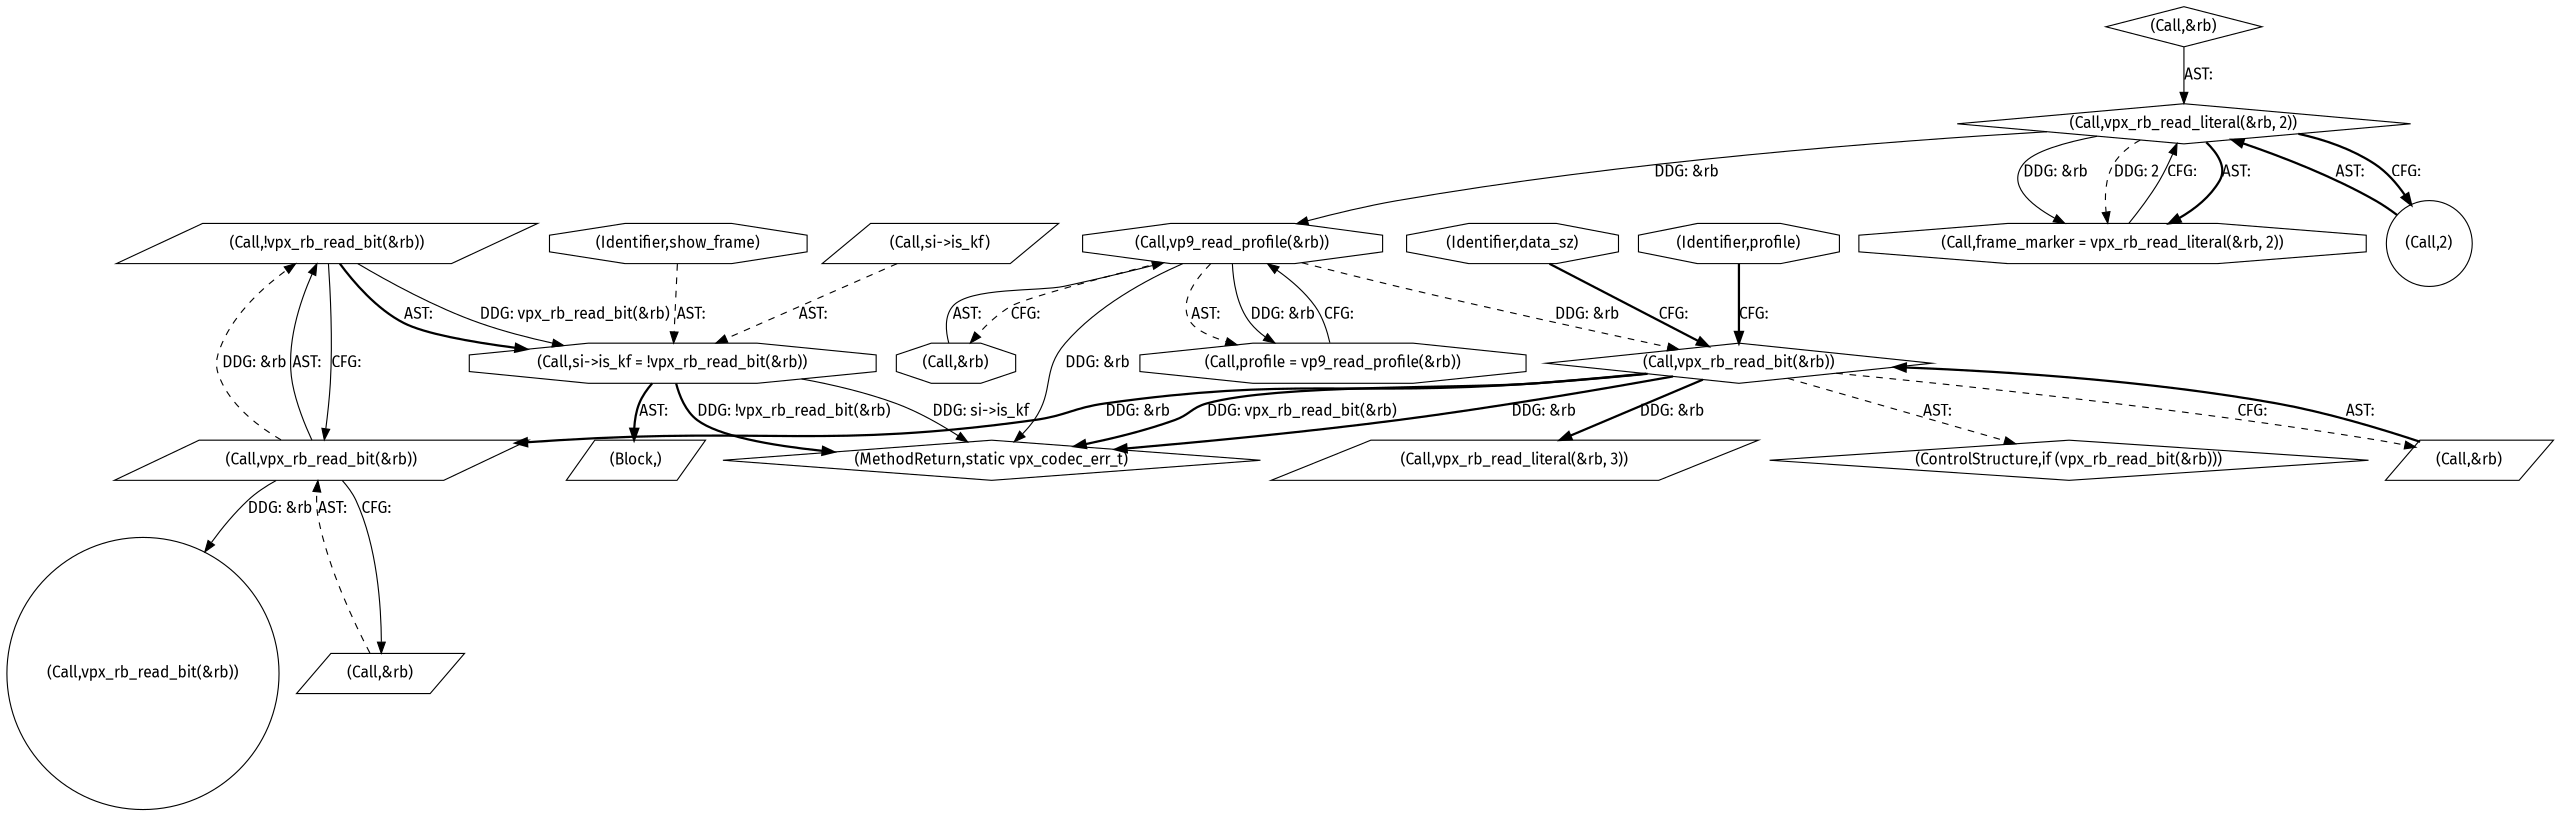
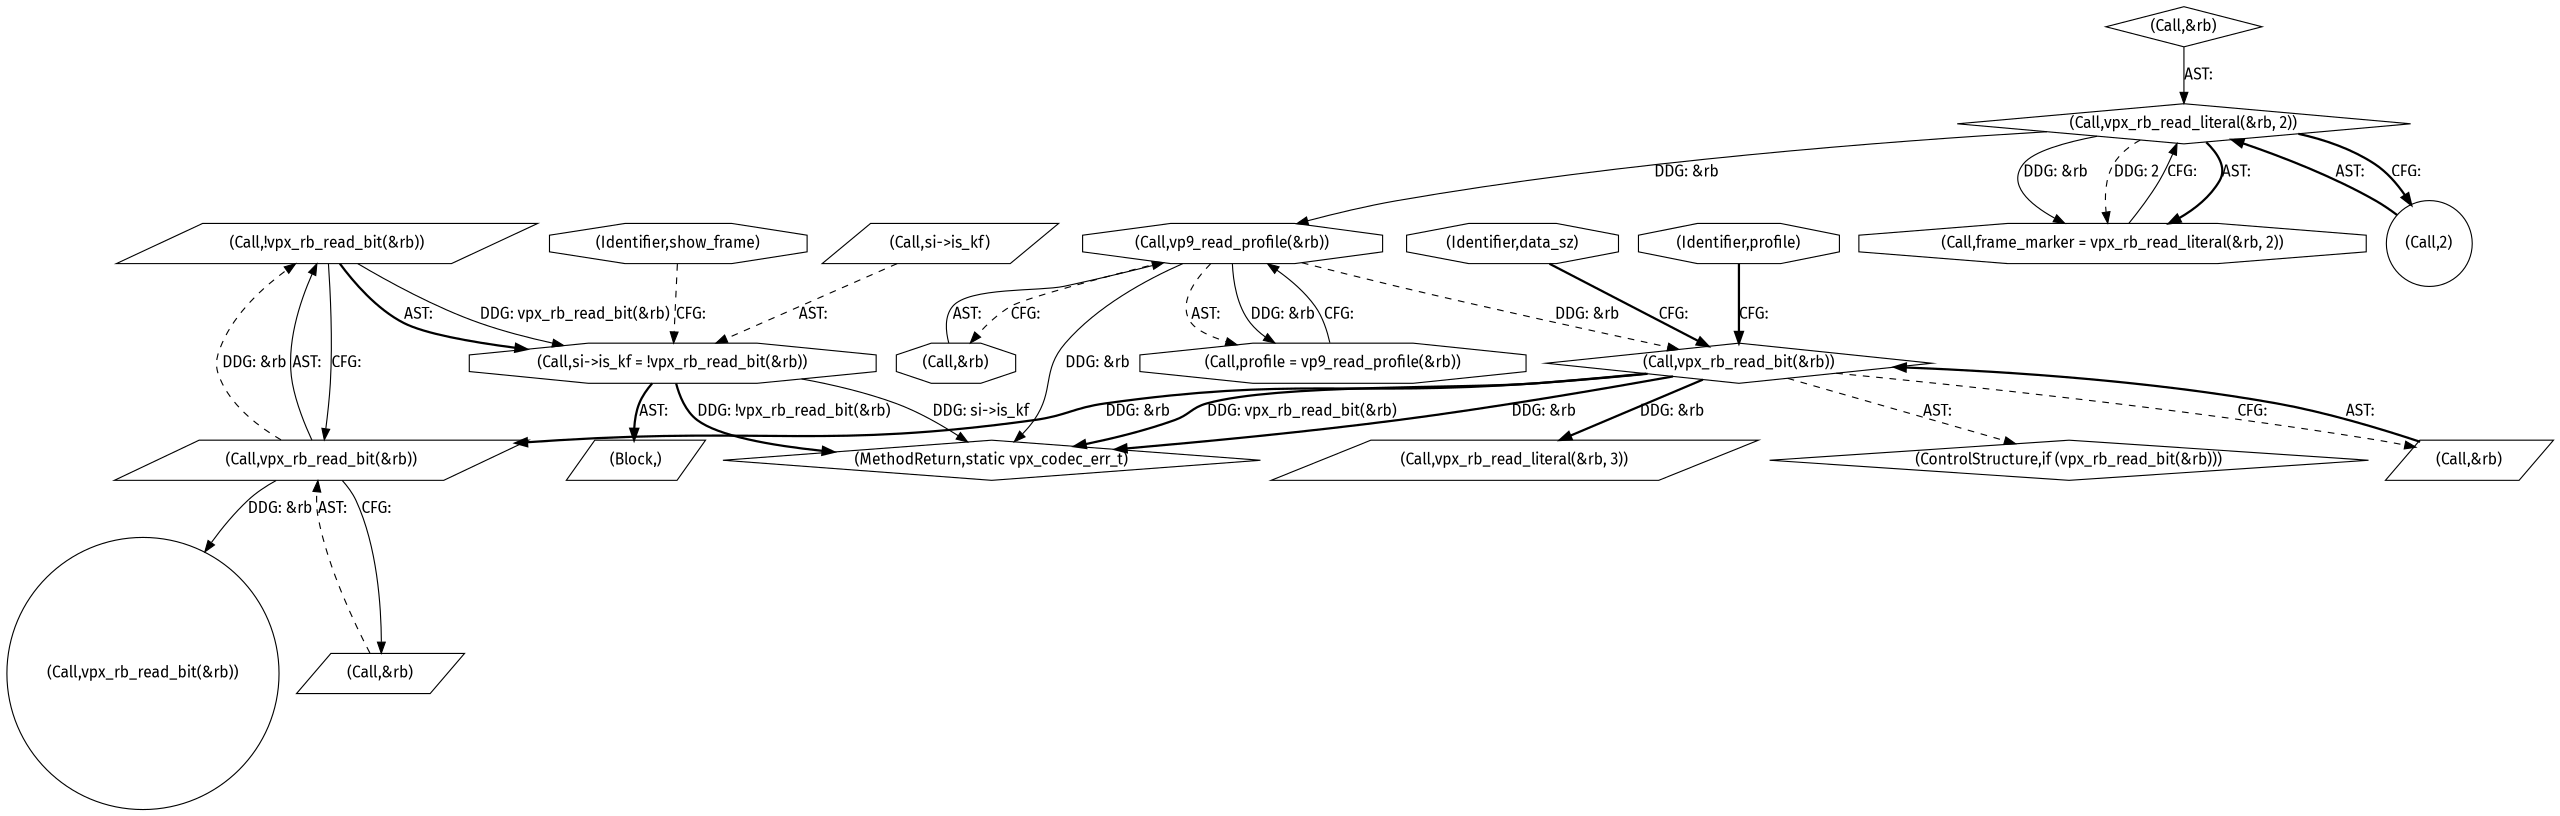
edge "(Identifier,show_frame)" -> "(Call,si->is_kf = !vpx_rb_read_bit(&rb))": label "AST: " -> "CFG: "
